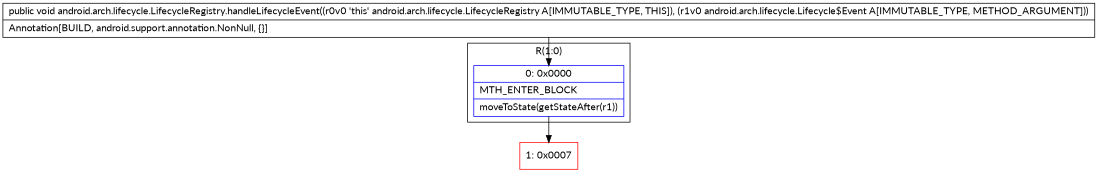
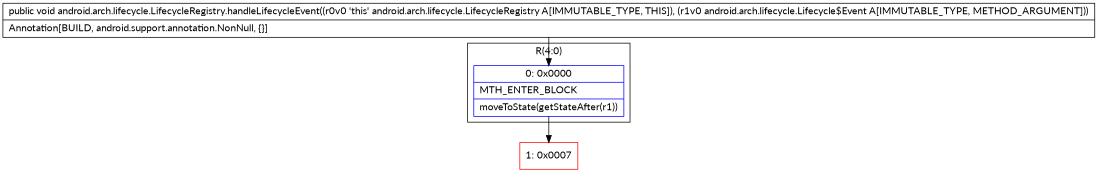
cluster "R(1:0)": label "R(1:0)" -> "R(4:0)"
